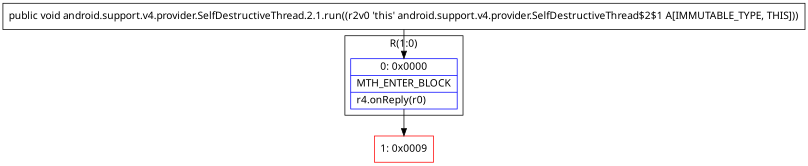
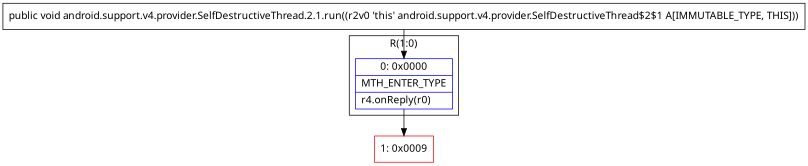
node "0: 0x0000": text "MTH_ENTER_BLOCK" -> "MTH_ENTER_TYPE"
